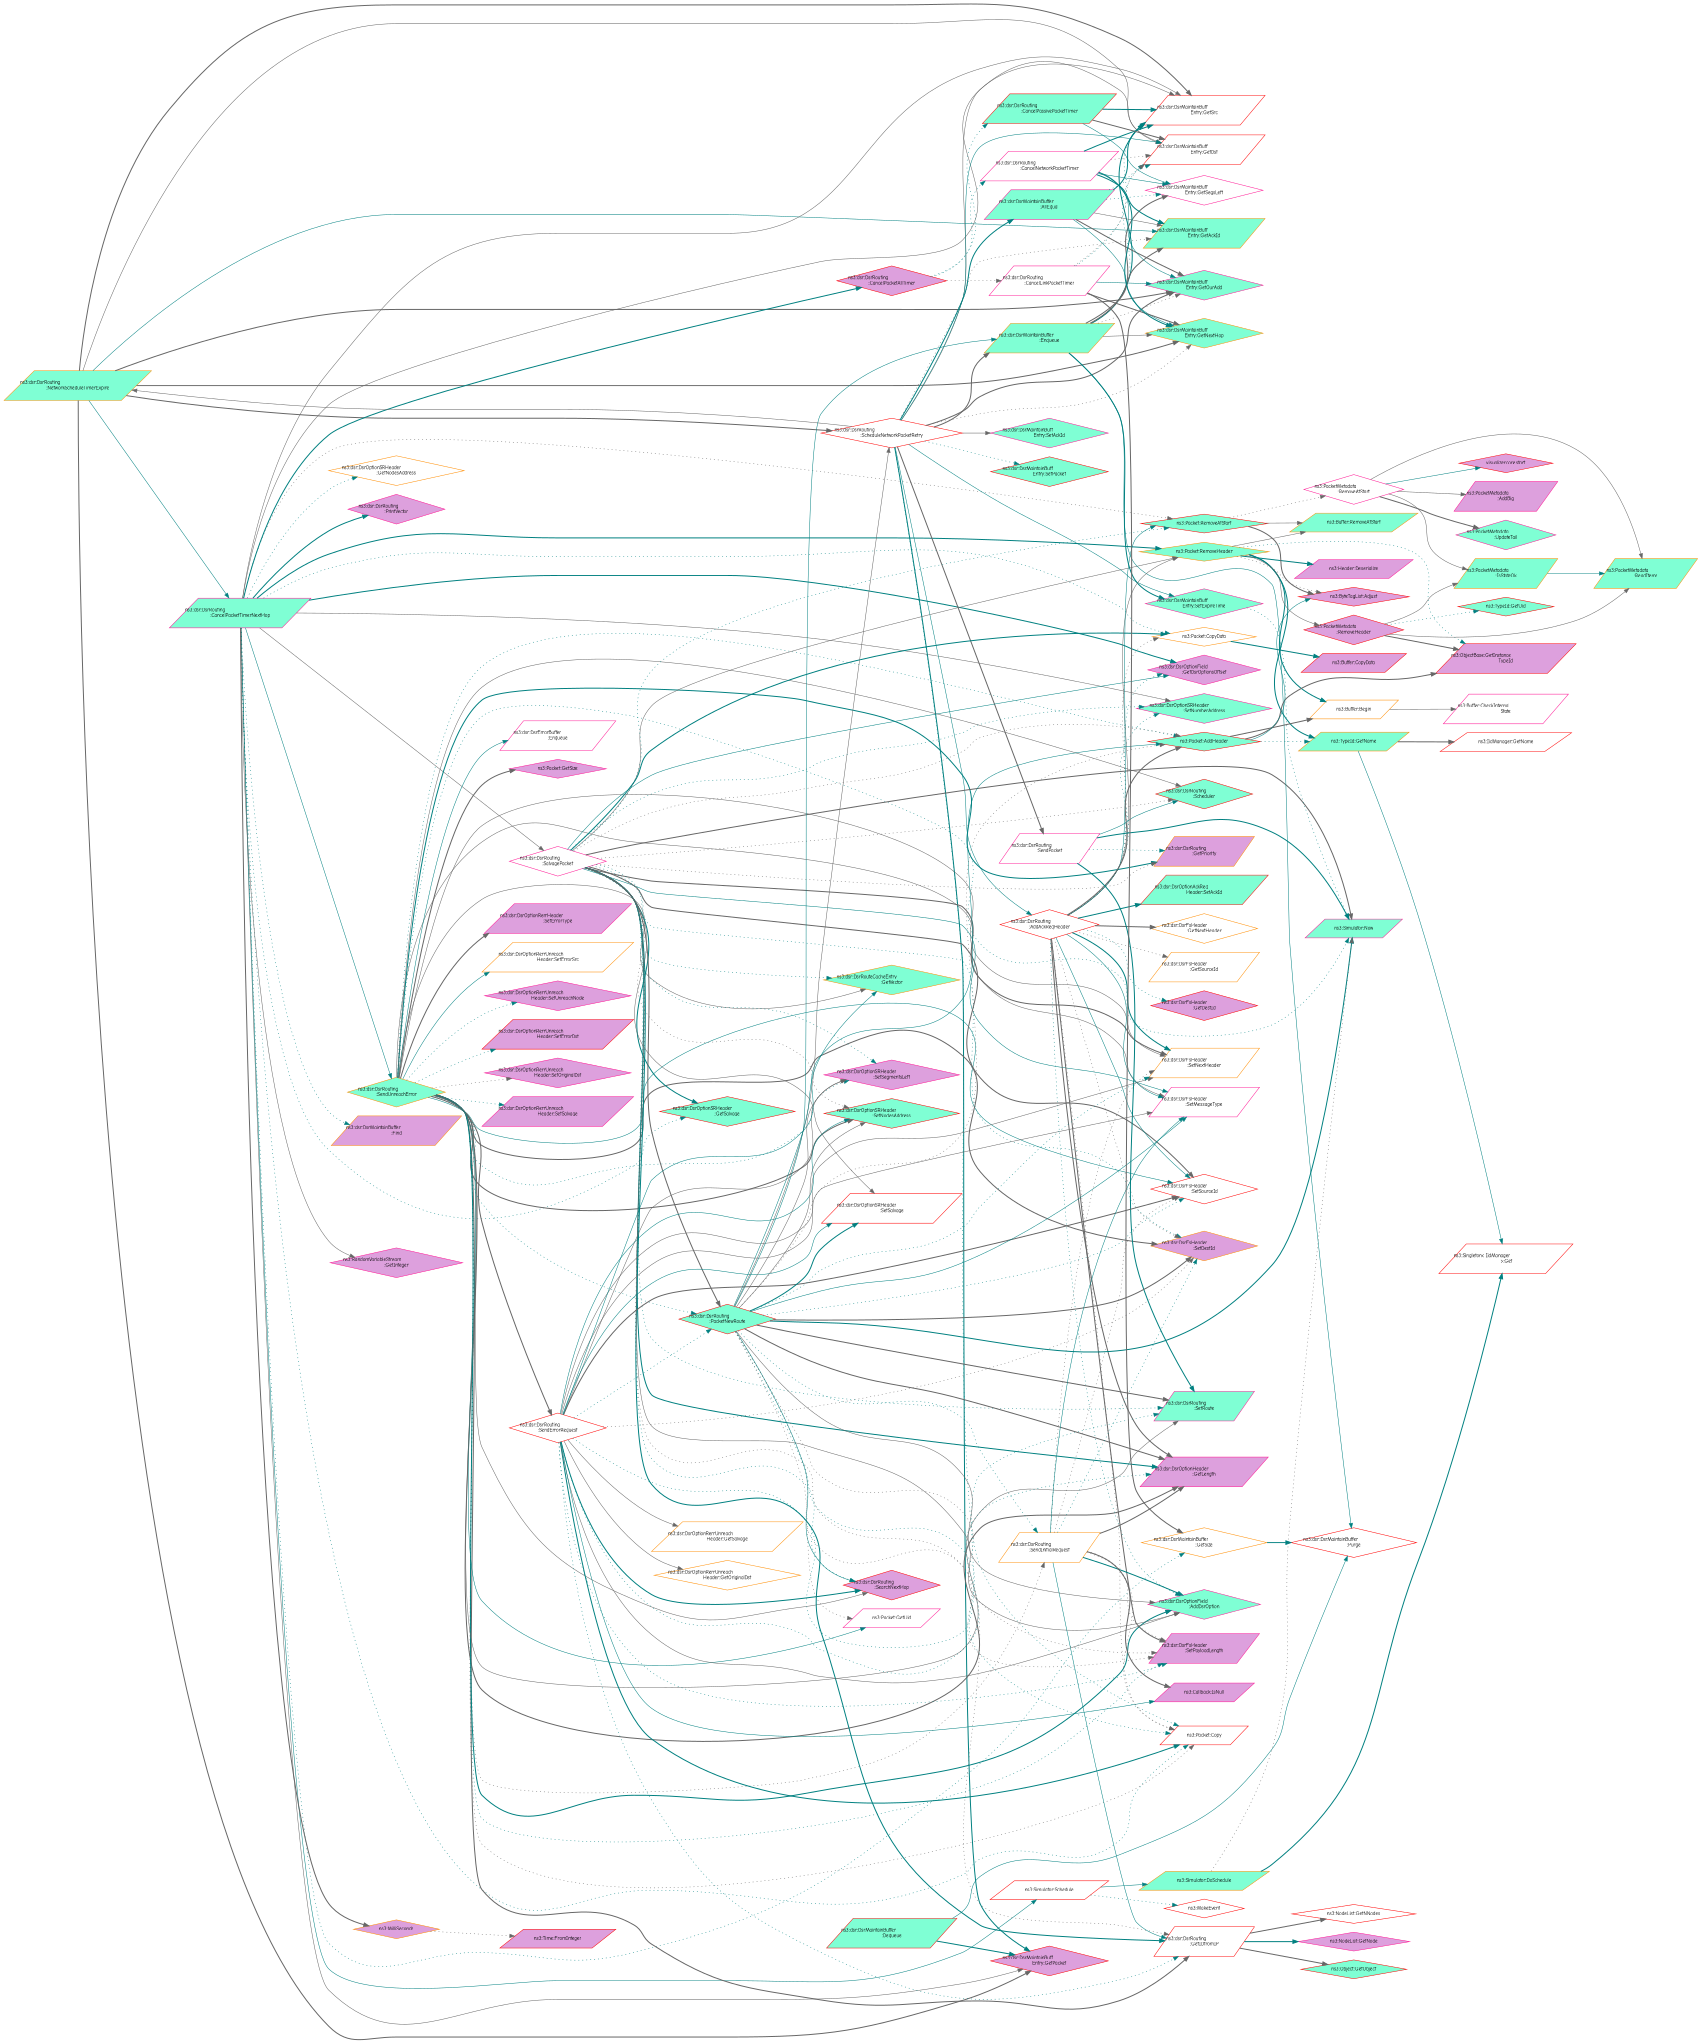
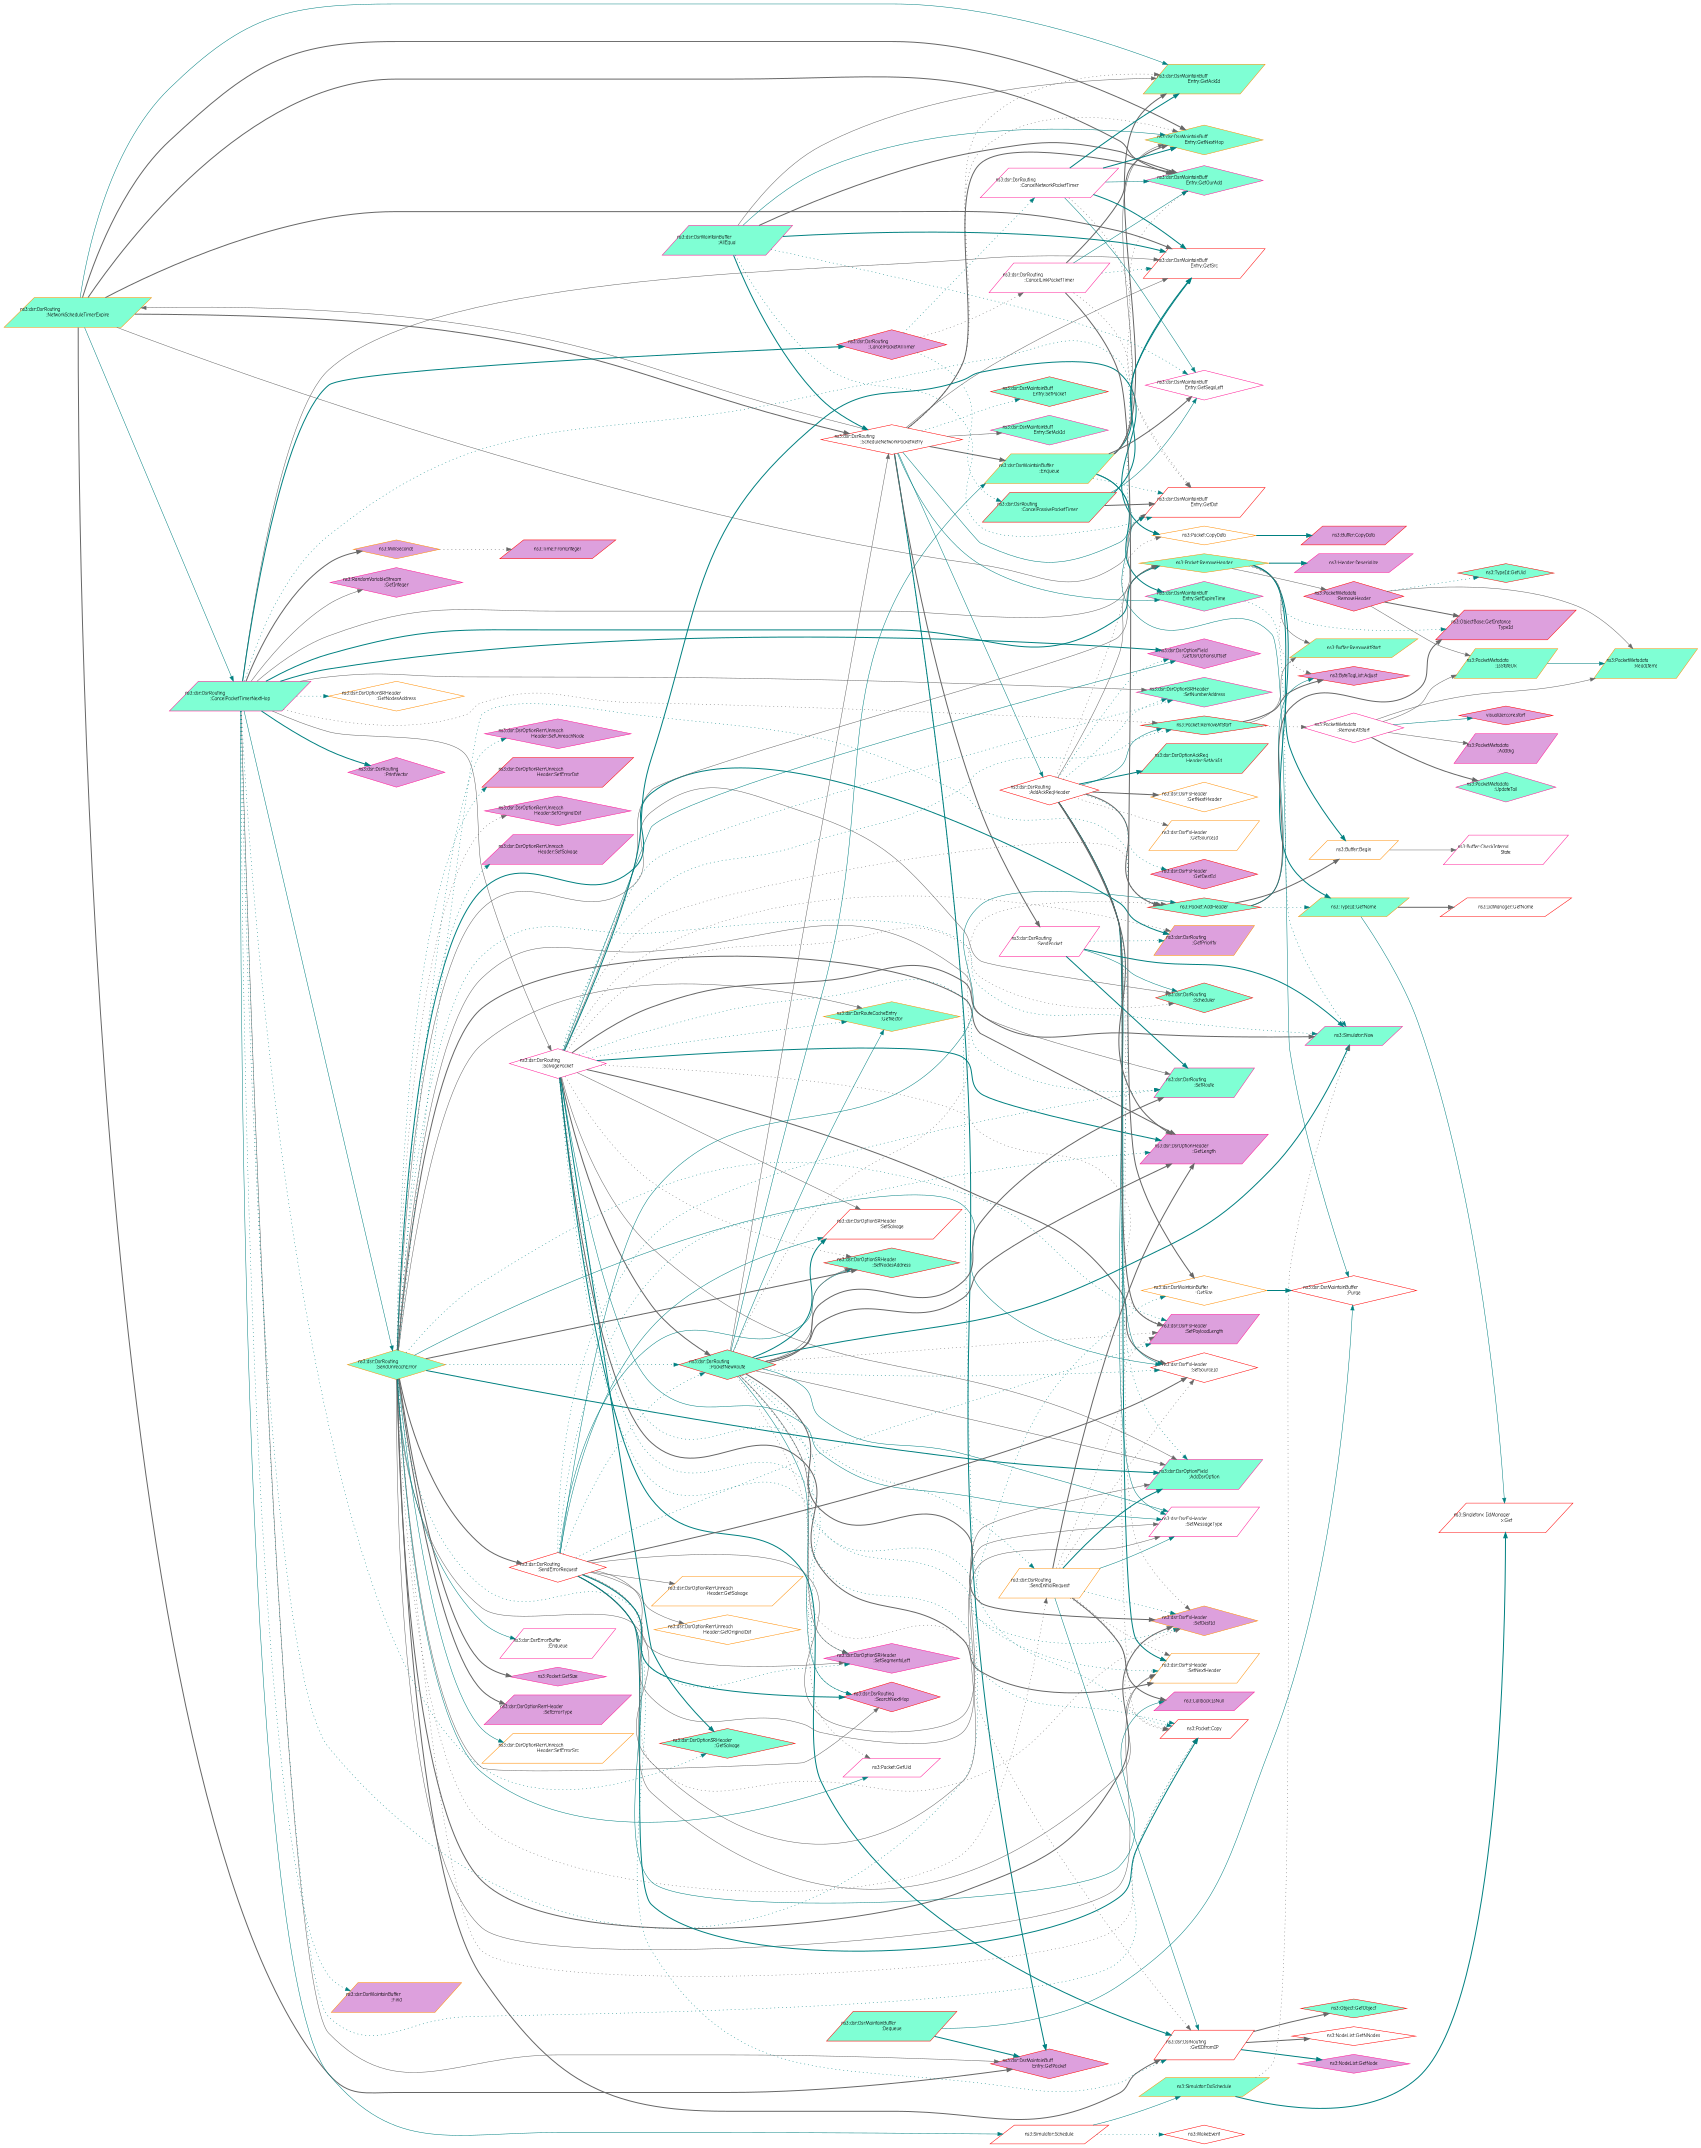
edge "ns3::dsr::DsrRouting ::ScheduleNetworkPacketRetry" -> "ns3::dsr::DsrMaintainBuffer ::AllEqual": reversed
node "ns3::dsr::DsrOptionField ::AddDsrOption": shape diamond -> parallelogram
